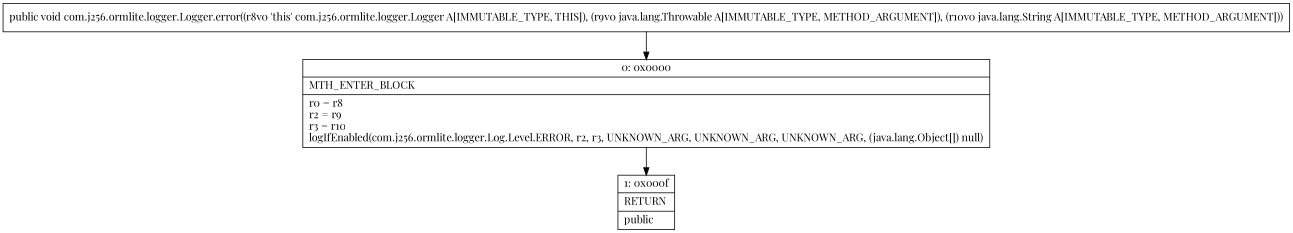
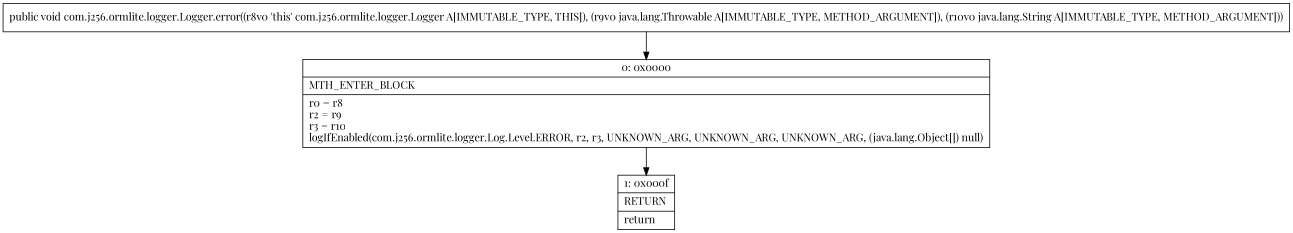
node "1: 0x000f": text "public" -> "return"
